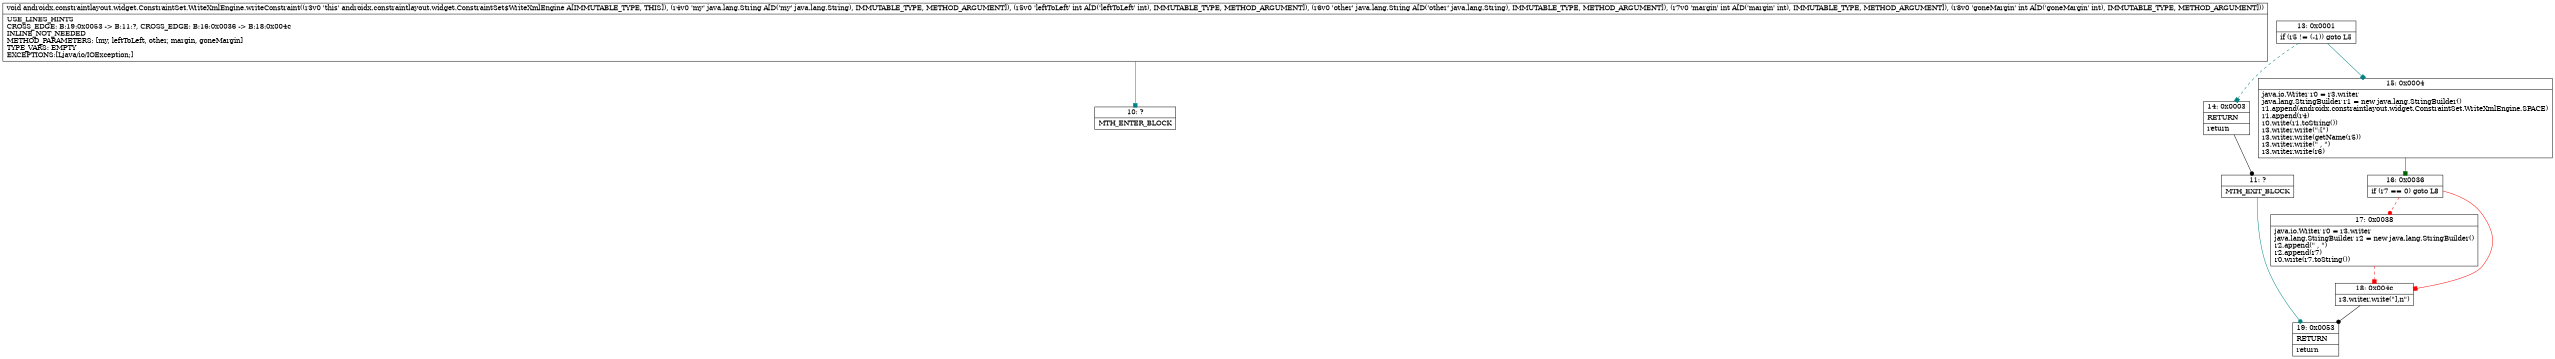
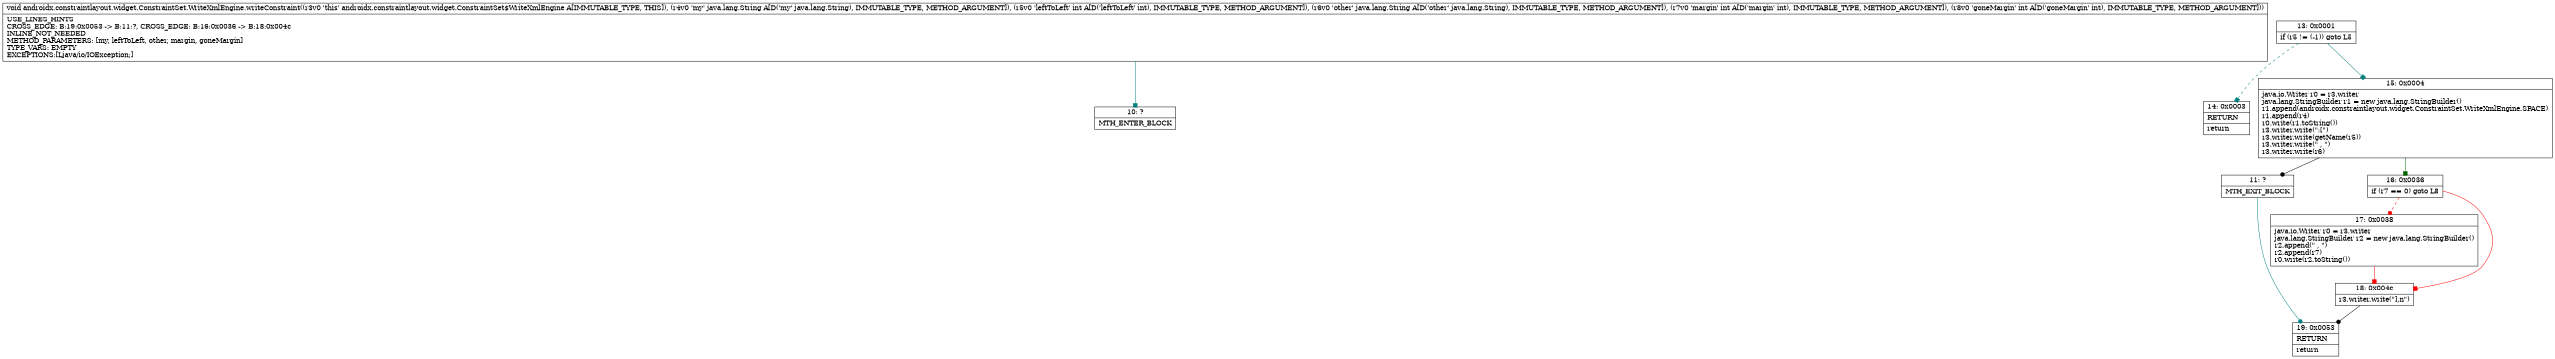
edge "14: 0x0003" -> "11: ?": now "15: 0x0004" -> "11: ?"
node "17: 0x0038": text "r0.write(r7.toString())" -> "r0.write(r2.toString())"
edge "17: 0x0038" -> "18: 0x004c": style dashed -> solid
